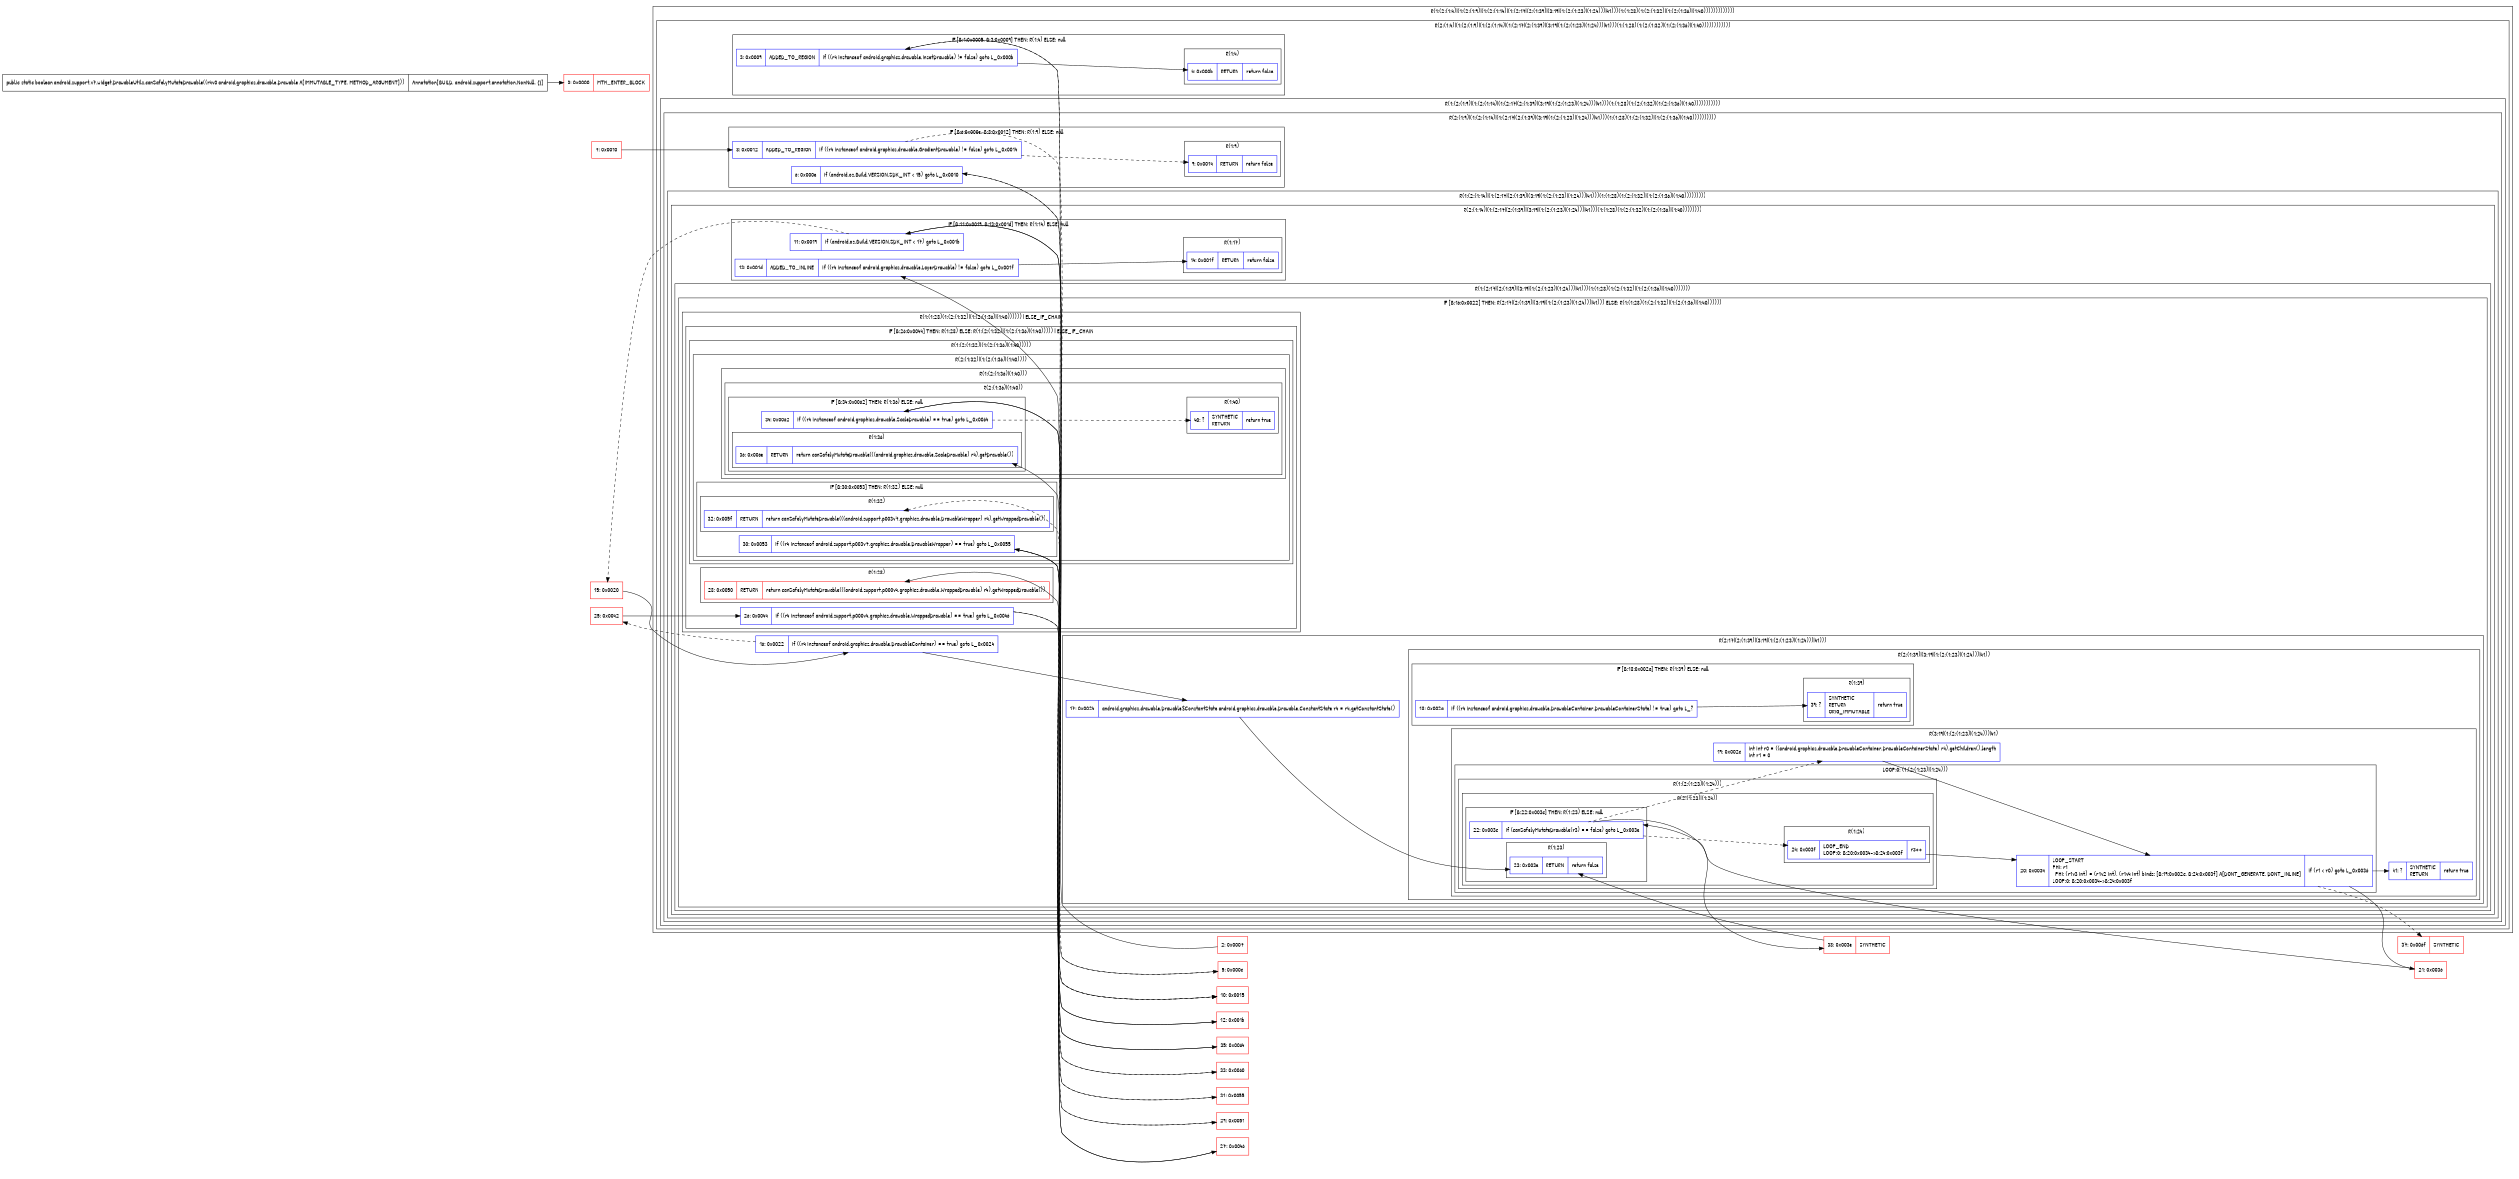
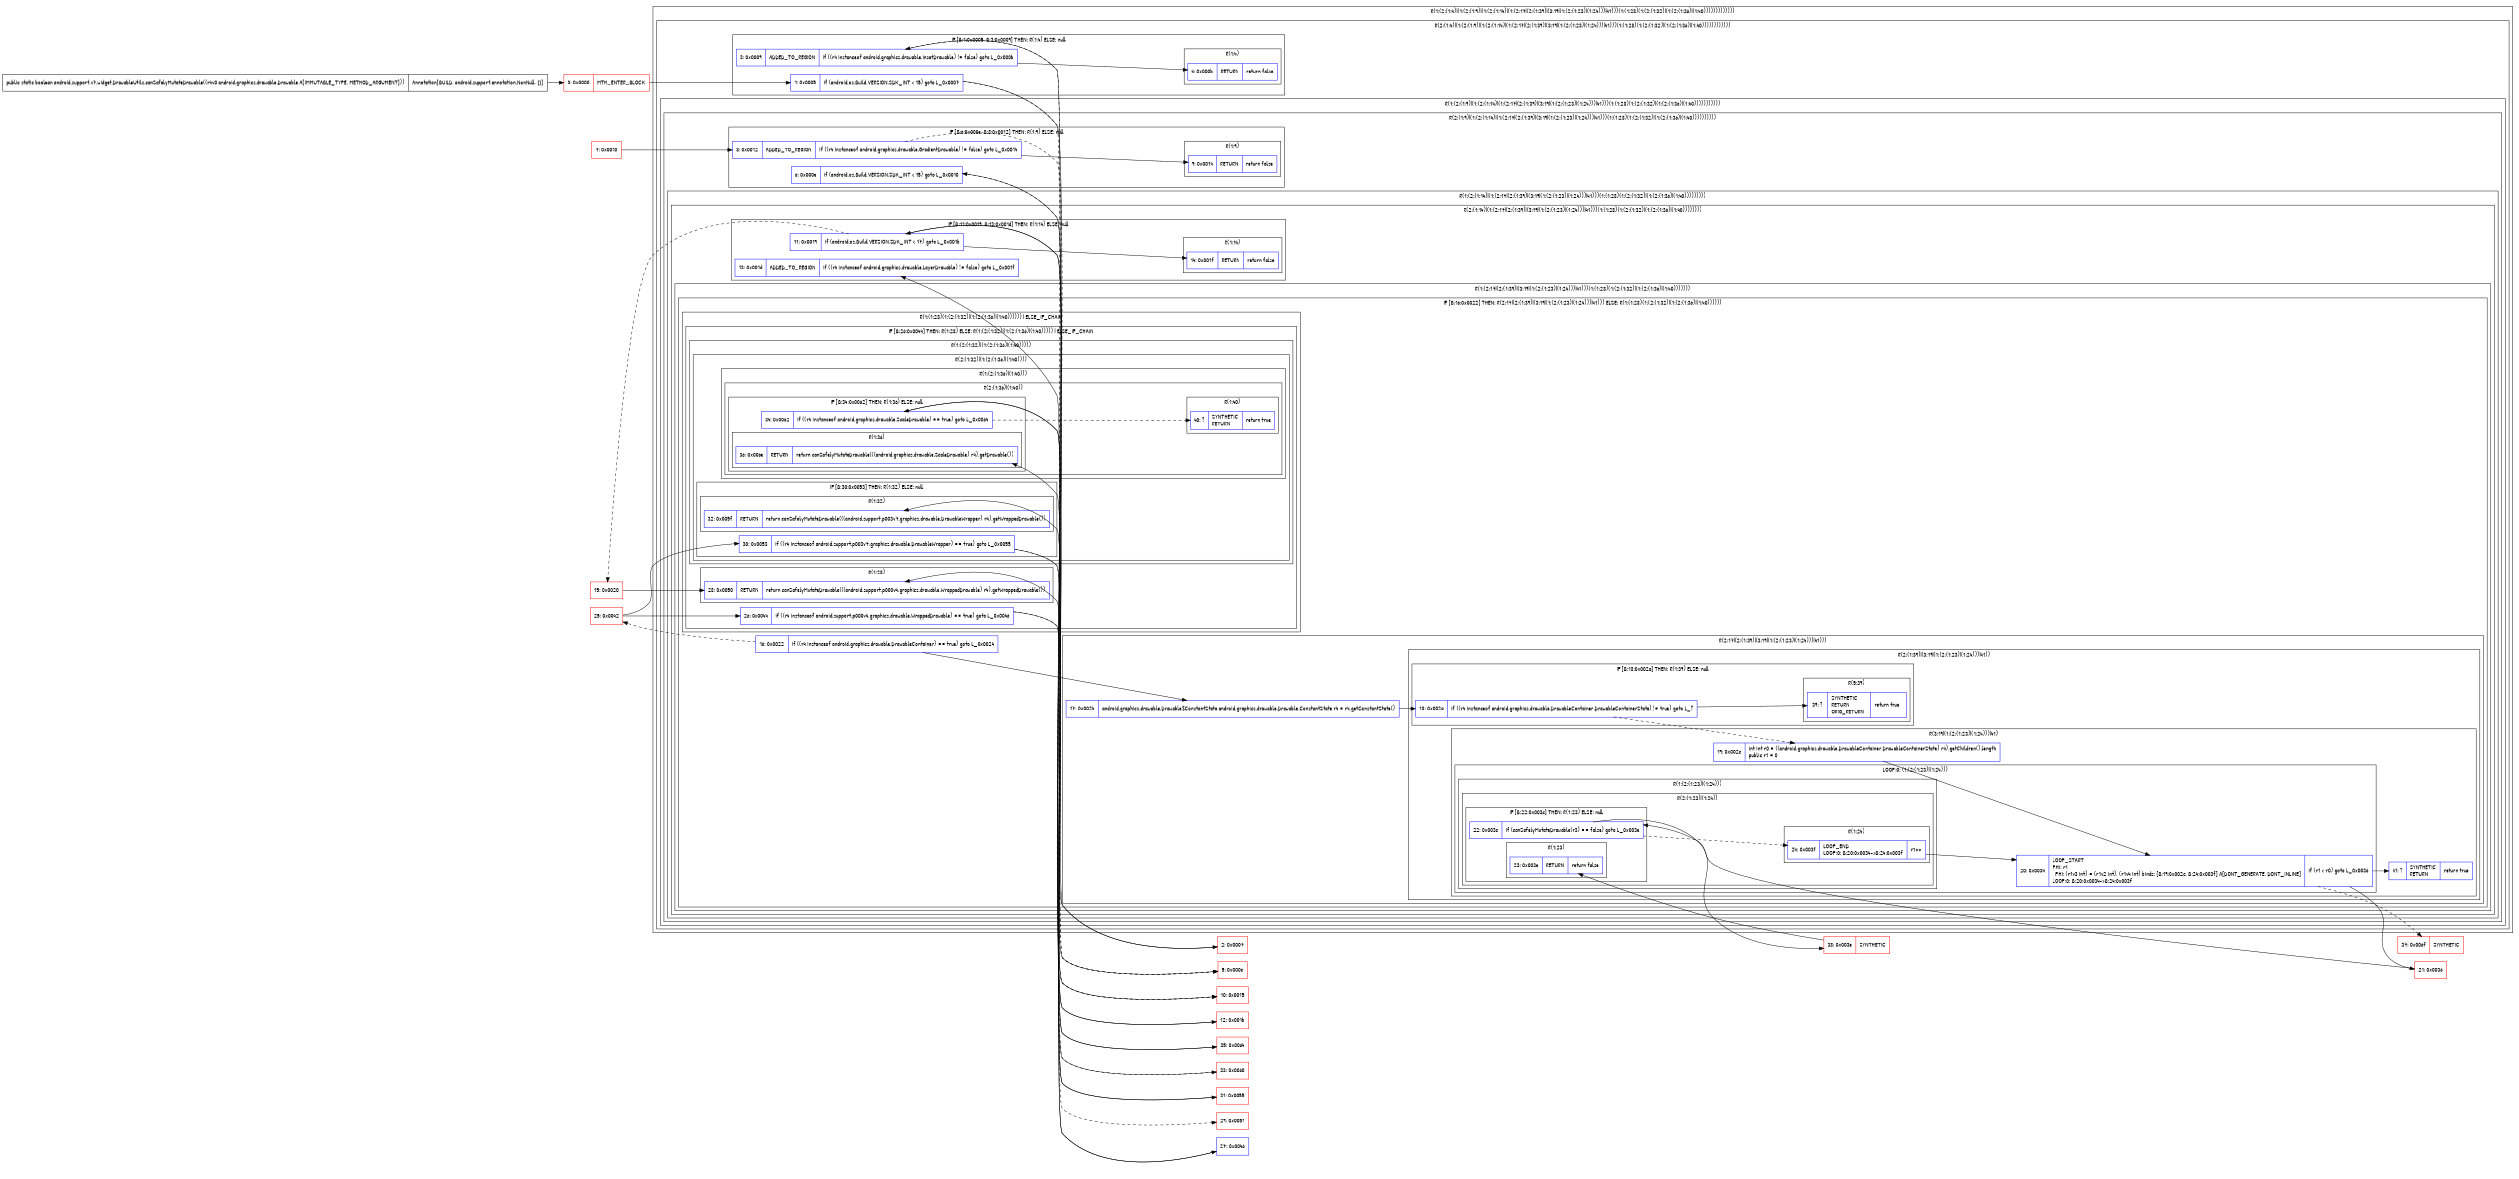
node "1: 0x0005": added
edge "8: 0x0012" -> "9: 0x0014": style dashed -> solid
cluster "R(1:17)": label "R(1:17)" -> "R(1:14)"
edge "13: 0x001d" -> "14: 0x001f": now "11: 0x0019" -> "14: 0x001f"
node "13: 0x001d": text "ADDED_TO_INLINE" -> "ADDED_TO_REGION"
node "28: 0x0050": color red -> blue
edge "15: 0x0020" -> "16: 0x0022": now "15: 0x0020" -> "28: 0x0050"
cluster "R(1:39)": label "R(1:39)" -> "R(5:39)"
node "39: ?": text "ORIG_IMMUTABLE" -> "ORIG_RETURN"
node "19: 0x002c": text "int r1 = 0" -> "public r1 = 0"
edge "22: 0x003c" -> "19: 0x002c": now "18: 0x002a" -> "19: 0x002c"
edge "31: 0x0055" -> "32: 0x005f": style dashed -> solid
edge "17: 0x0024" -> "23: 0x003e": now "17: 0x0024" -> "18: 0x002a"
node "24: 0x003f": text "r3++" -> "r1++"
edge "29: 0x0051" -> "30: 0x0053": now "25: 0x0042" -> "30: 0x0053"
node "27: 0x0046": color red -> blue
